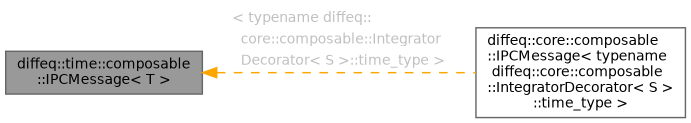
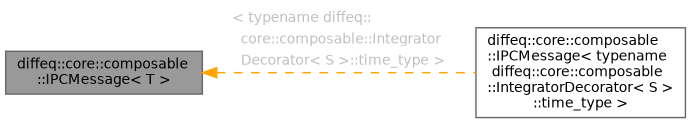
node "diffeq::time::composable ::IPCMessage< T >": label "diffeq::time::composable ::IPCMessage< T >" -> "diffeq::core::composable ::IPCMessage< T >"
